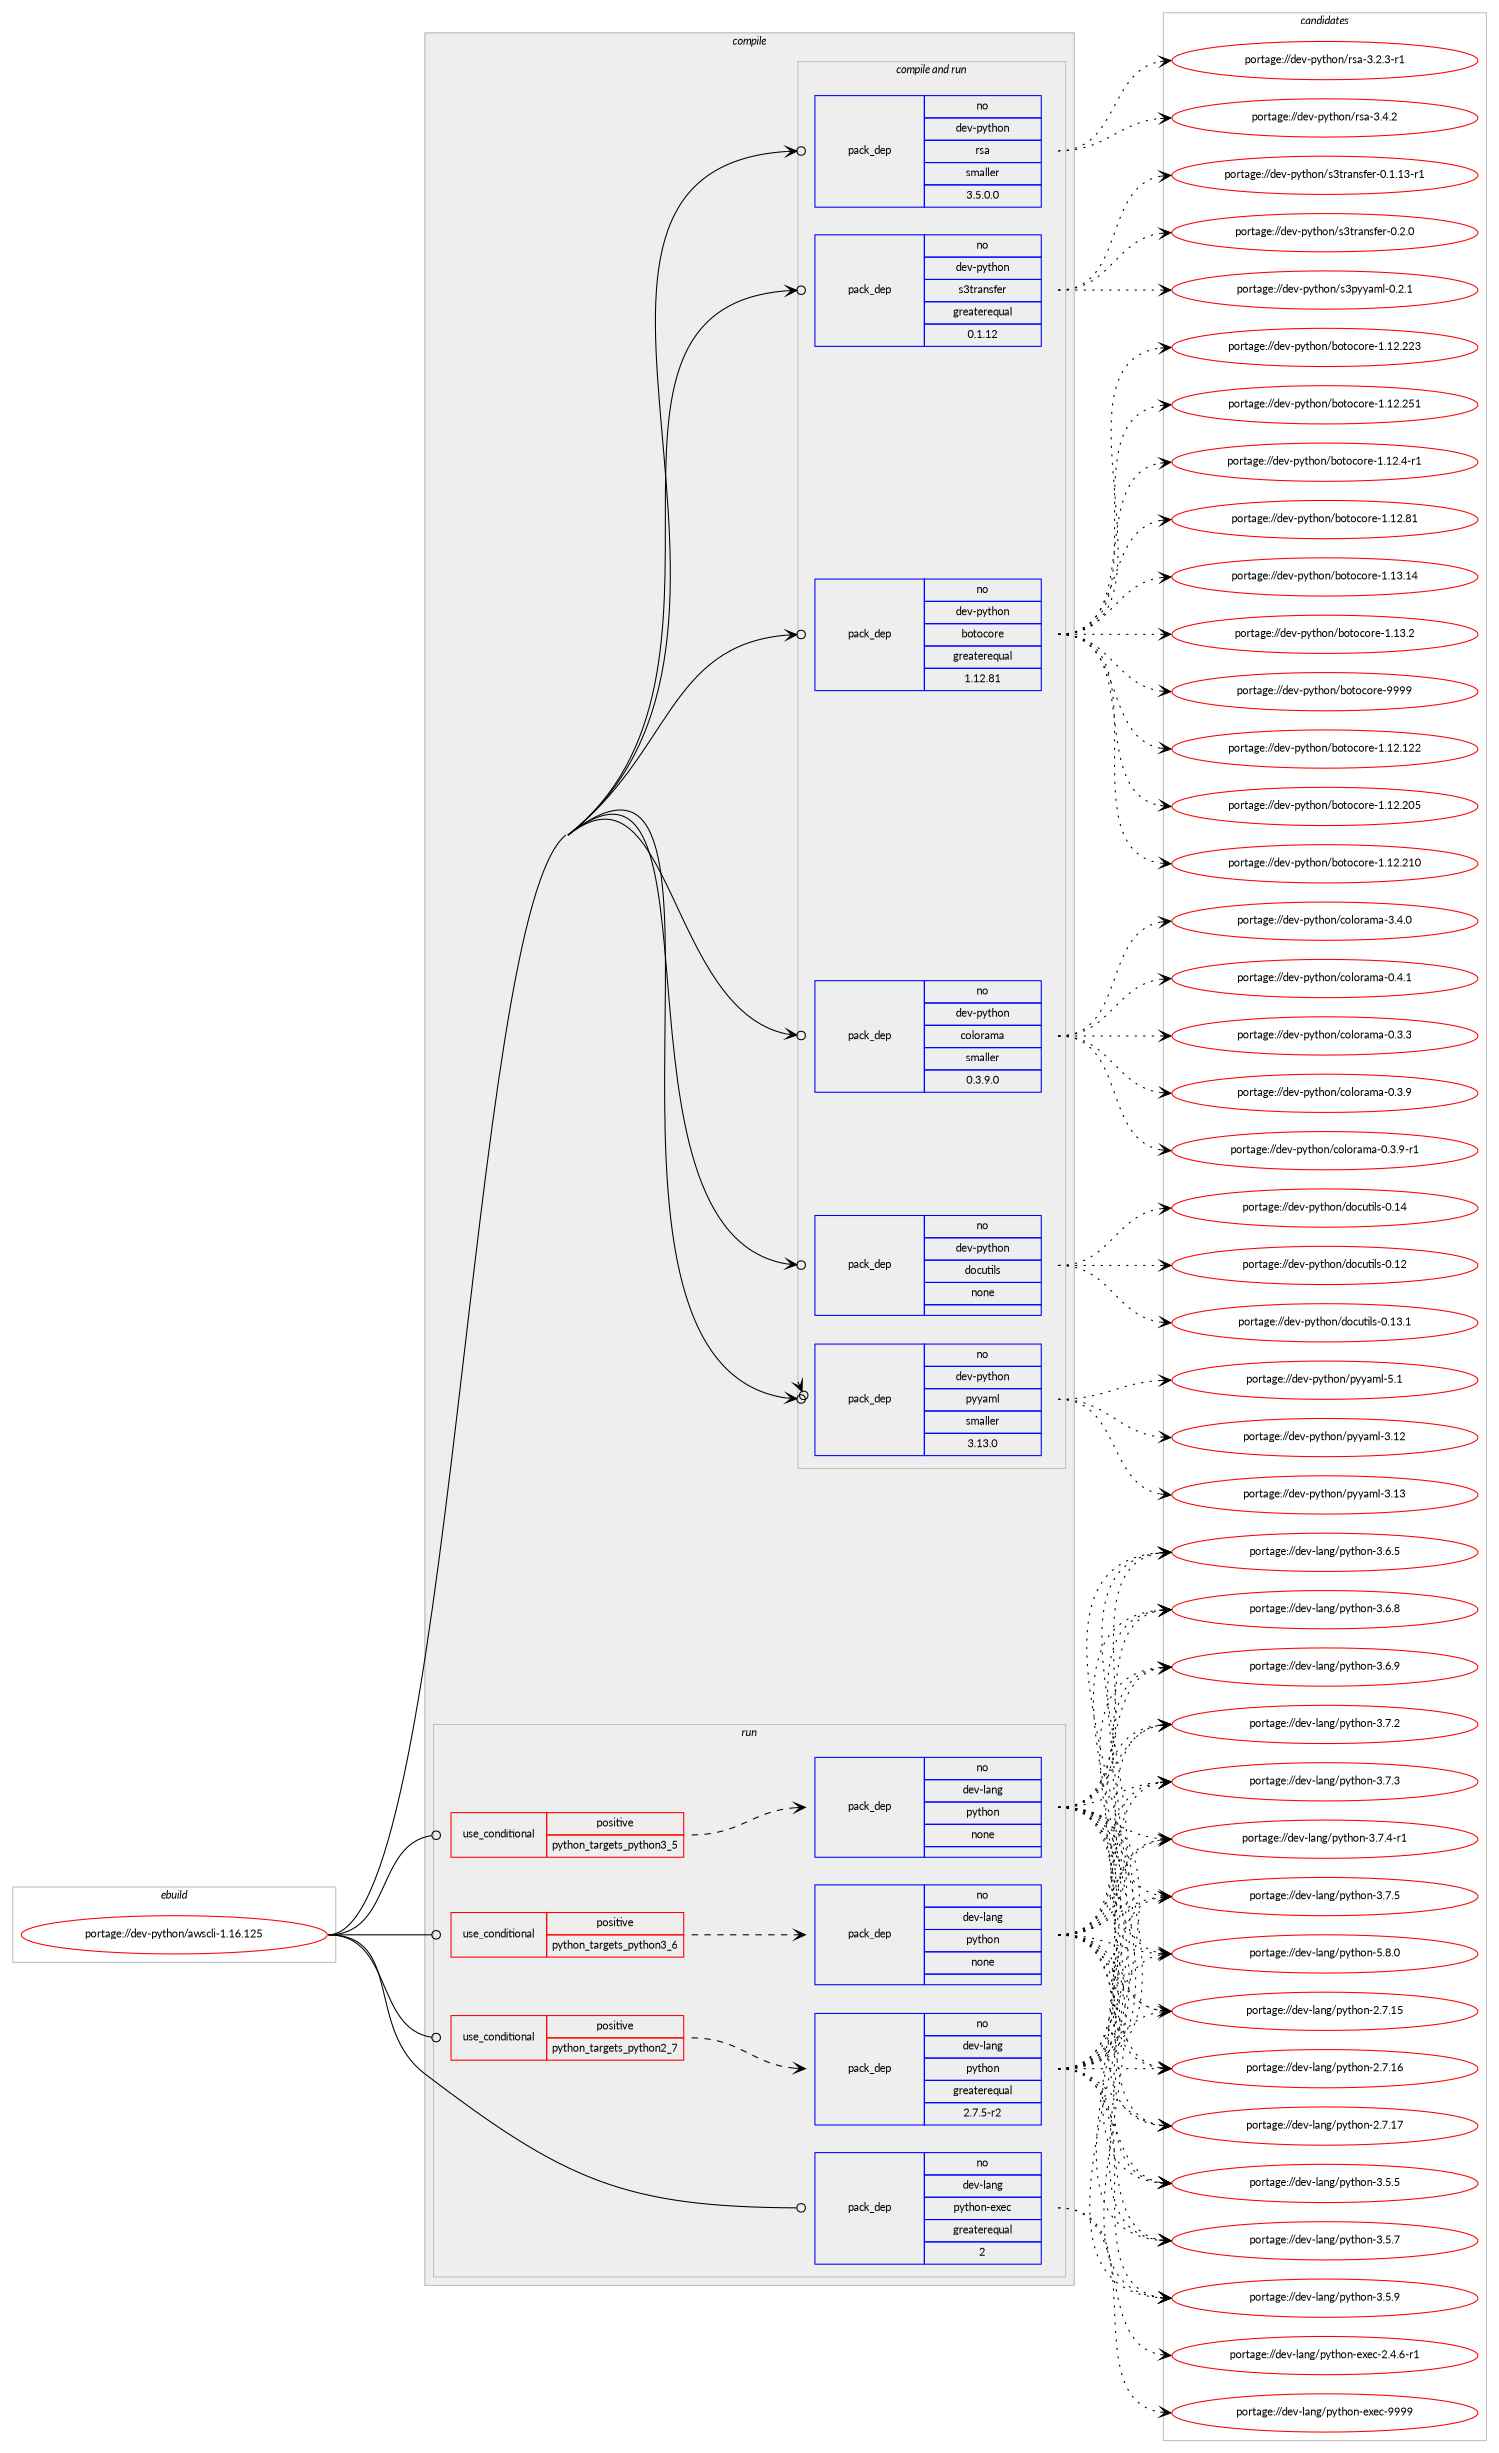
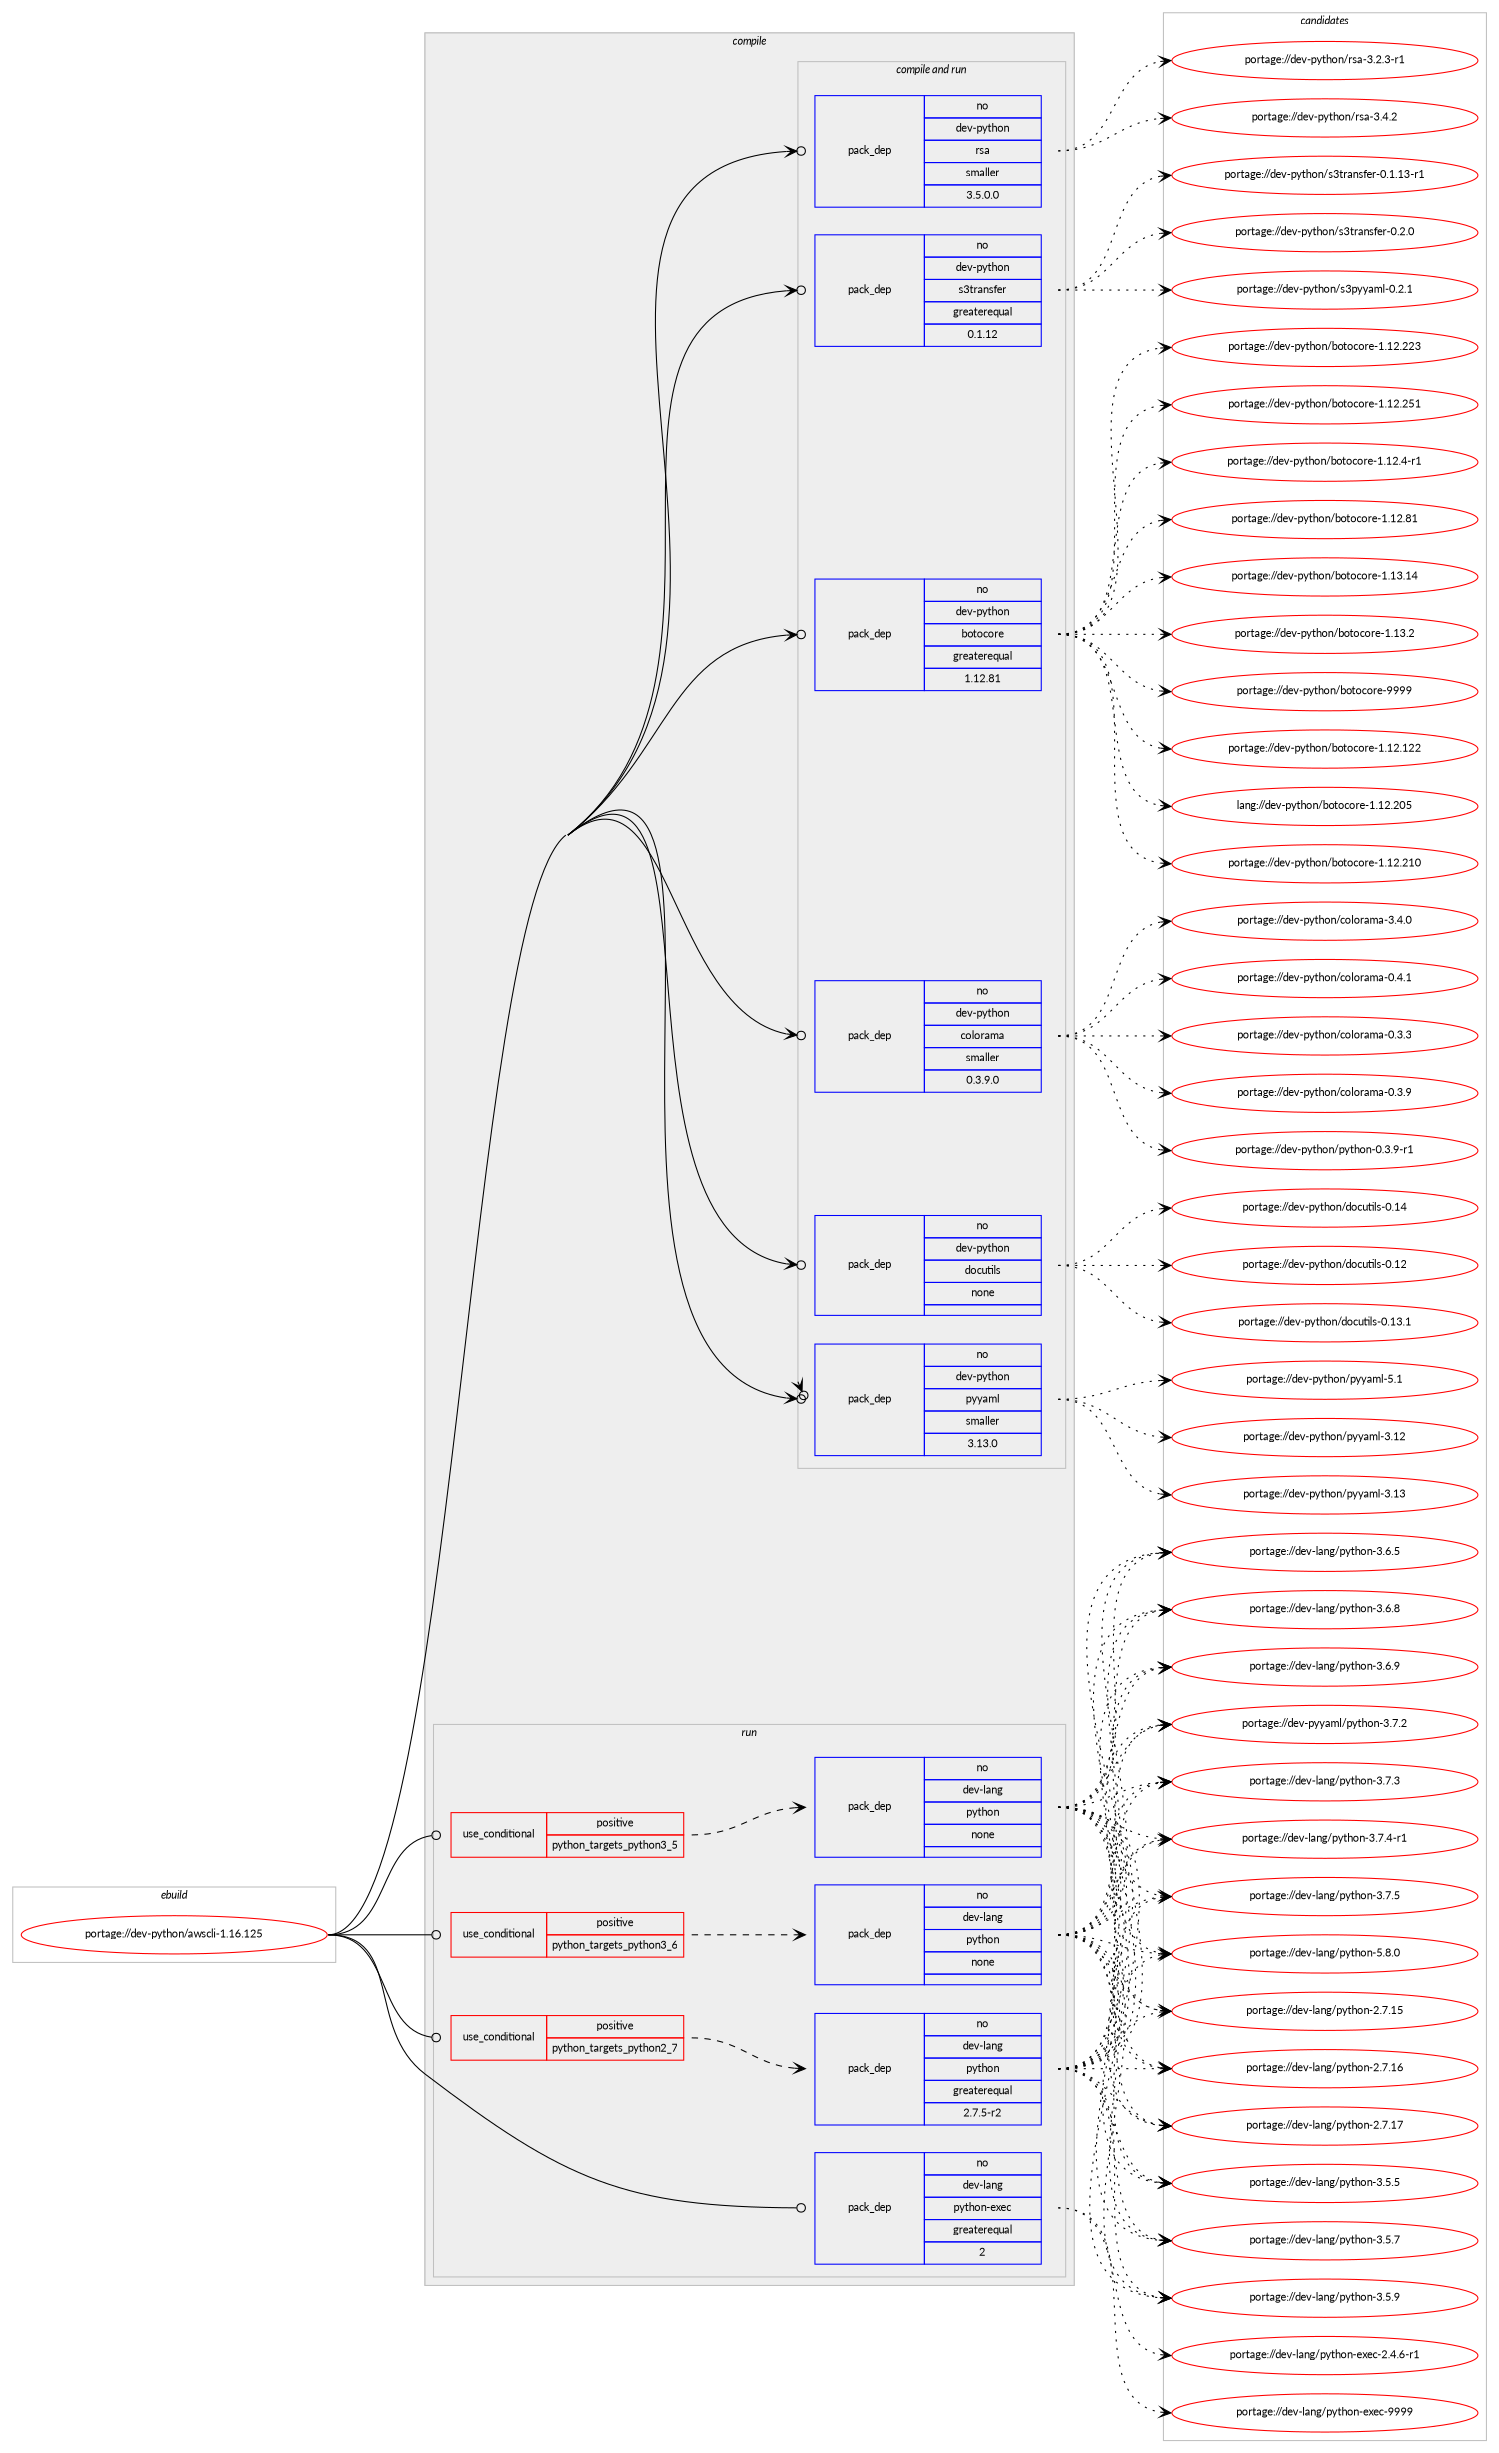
node "portage://dev-python/botocore-1.12.205": label "portage://dev-python/botocore-1.12.205" -> "lang://dev-python/botocore-1.12.205"
node "portage://dev-python/colorama-0.3.9-r1": label "portage://dev-python/colorama-0.3.9-r1" -> "portage://dev-python/python-0.3.9-r1"
node "portage://dev-lang/python-3.7.2": label "portage://dev-lang/python-3.7.2" -> "portage://dev-pyyaml/python-3.7.2"
